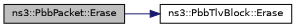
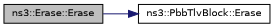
node "ns3::PbbPacket::Erase": label "ns3::PbbPacket::Erase" -> "ns3::Erase::Erase"
